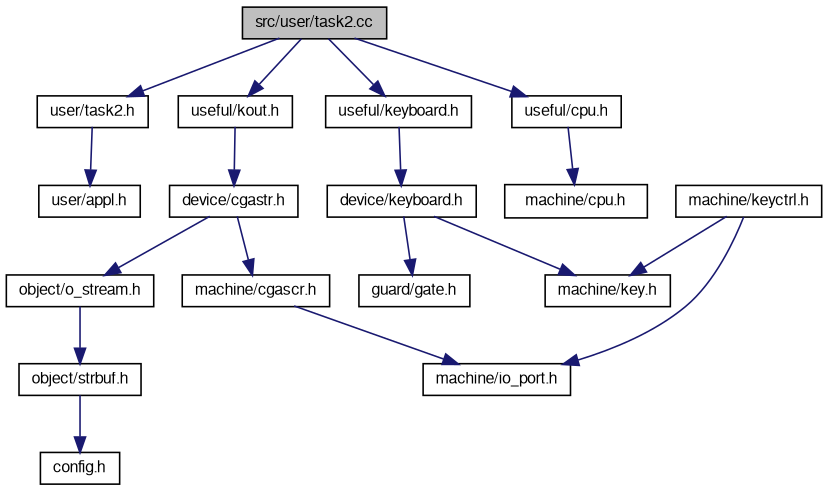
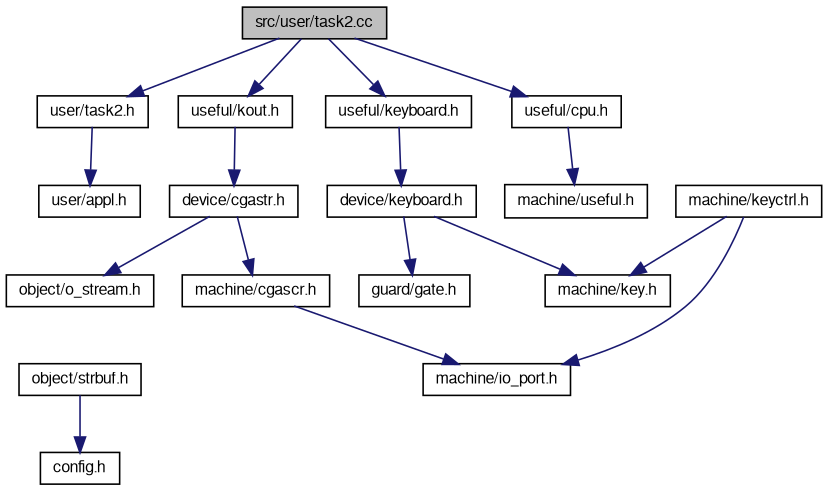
node "machine/cpu.h": label "machine/cpu.h" -> "machine/useful.h"
edge "object/o_stream.h" -> "object/strbuf.h": removed
